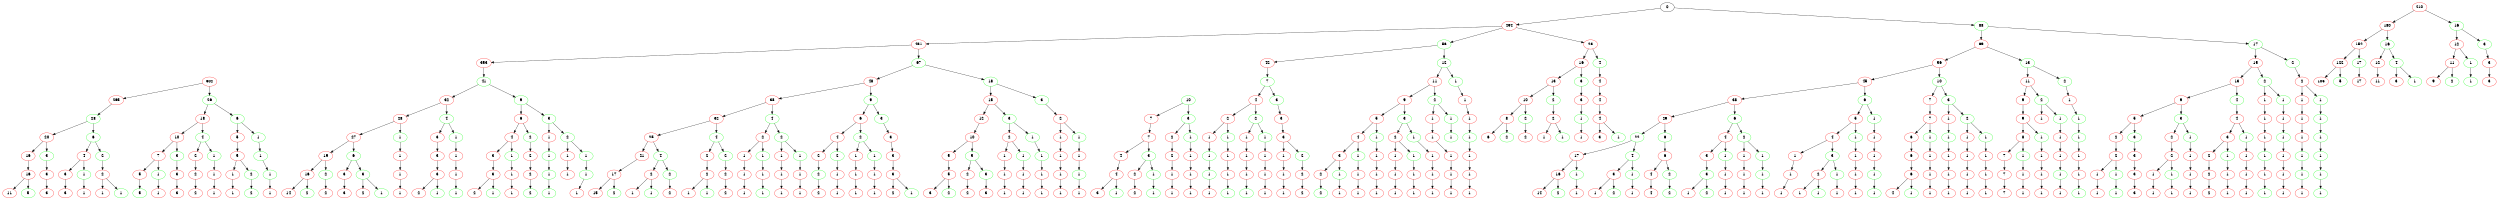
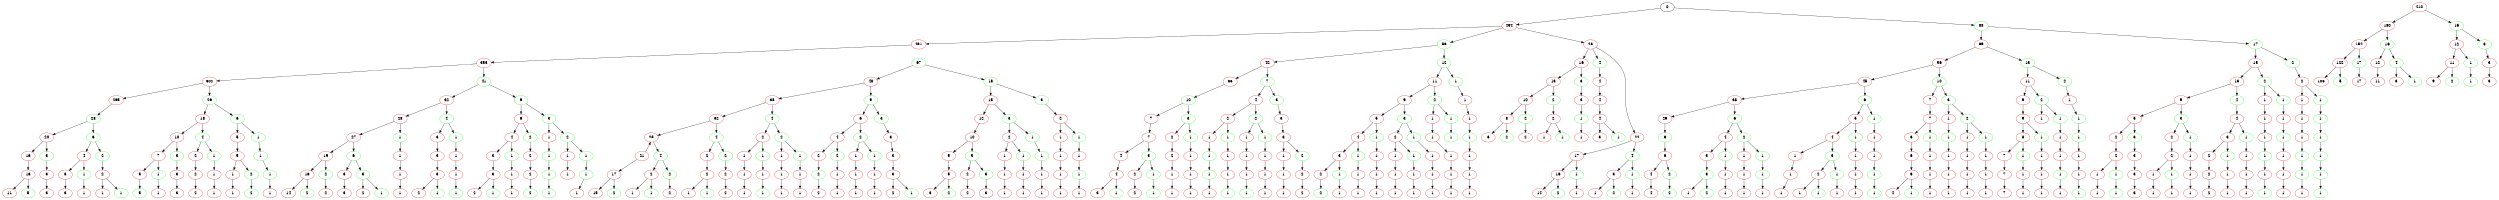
edge "431" -> "67": removed
edge "353" -> "302": added
node "35": added
edge "29" -> "22": now "23" -> "22"
node "22": color green -> red
edge "25" -> "21": reversed
